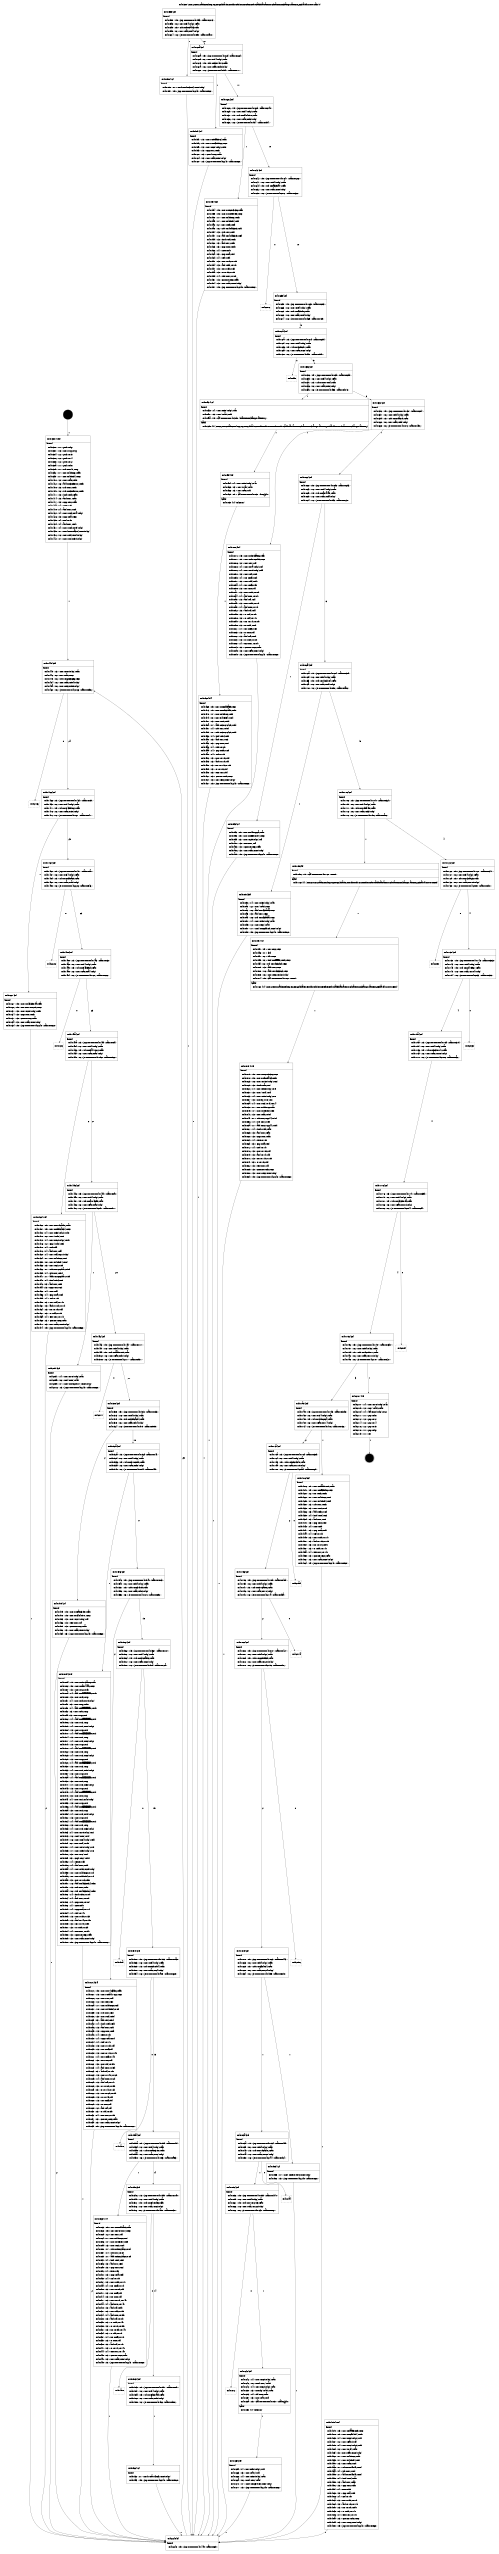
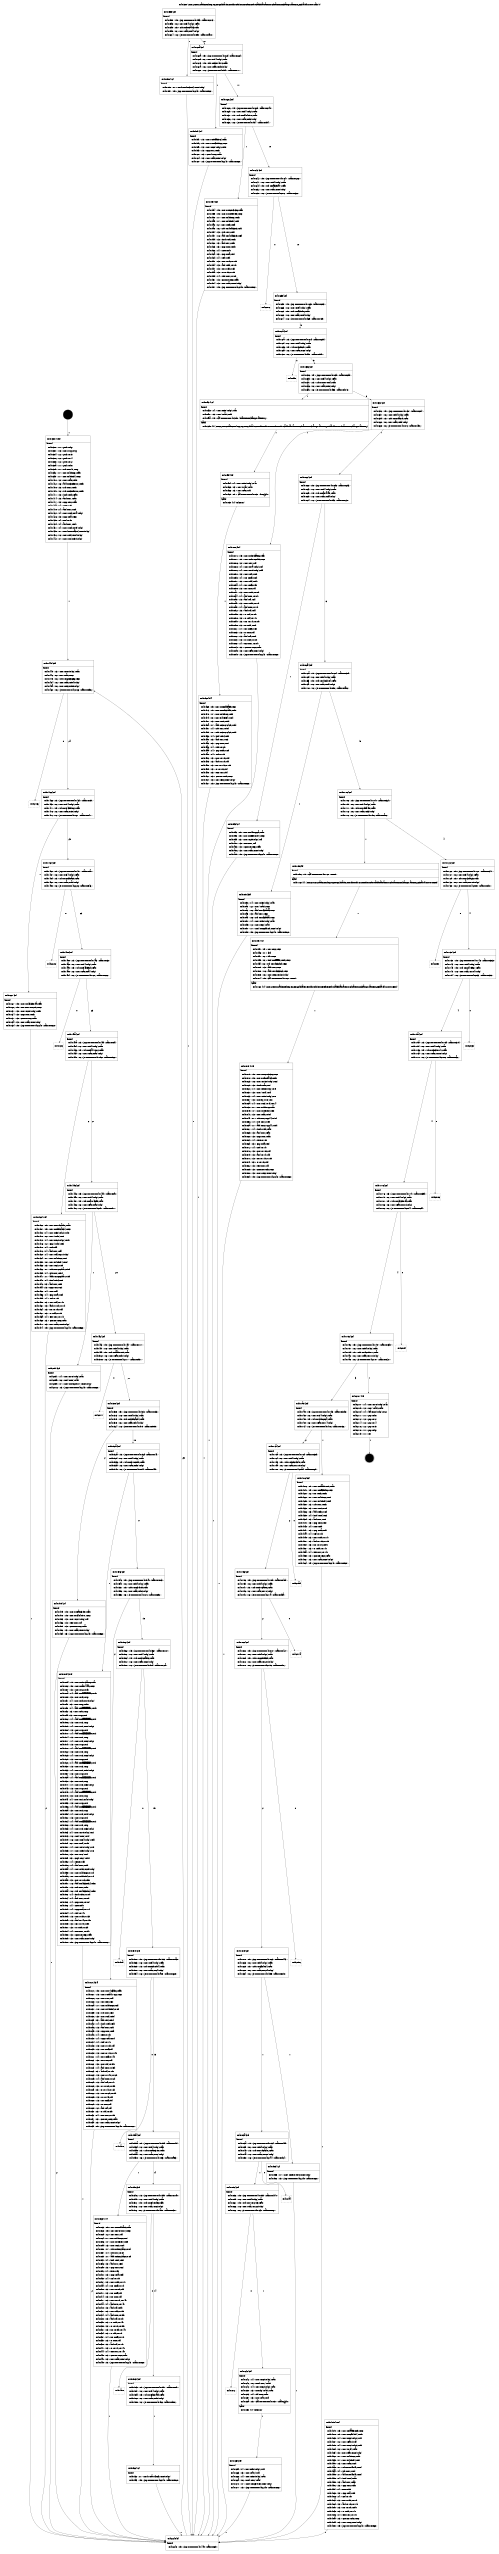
node "0x402086": added
